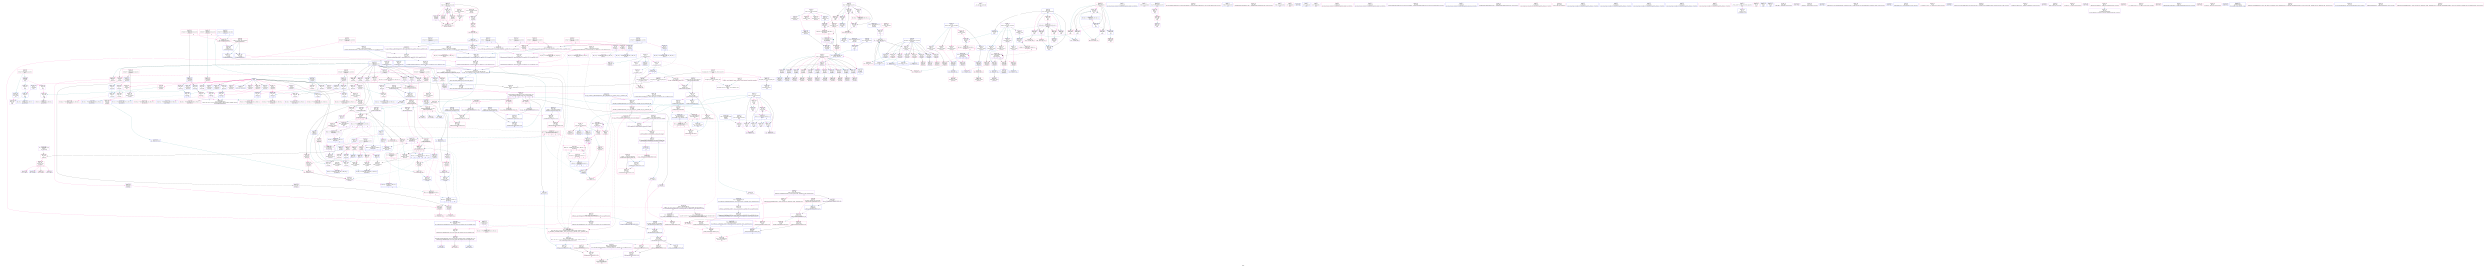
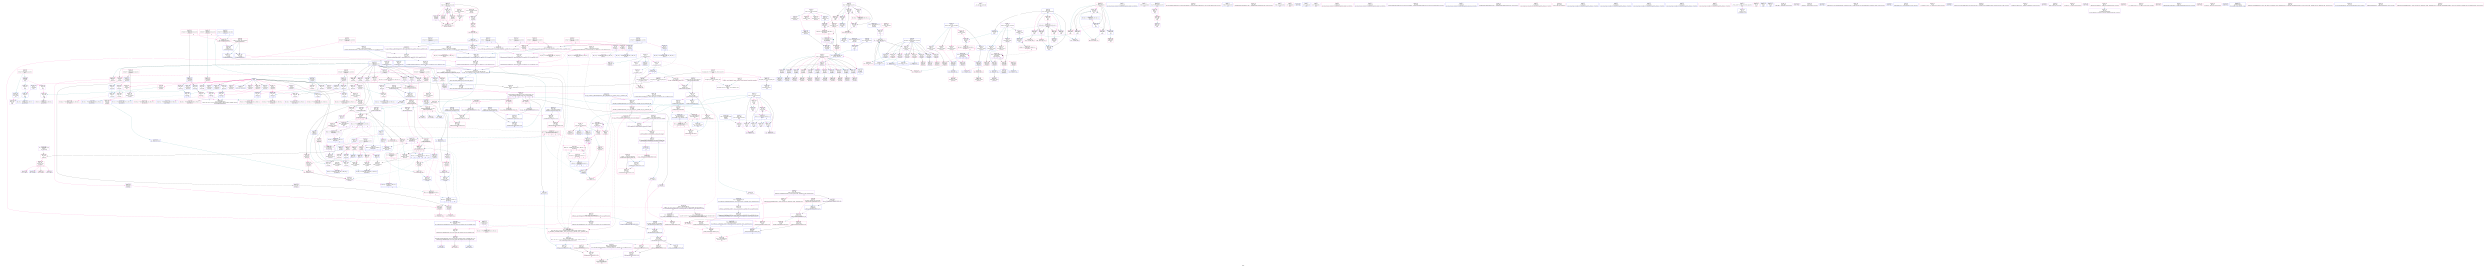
node "NodeID: 171": removed
